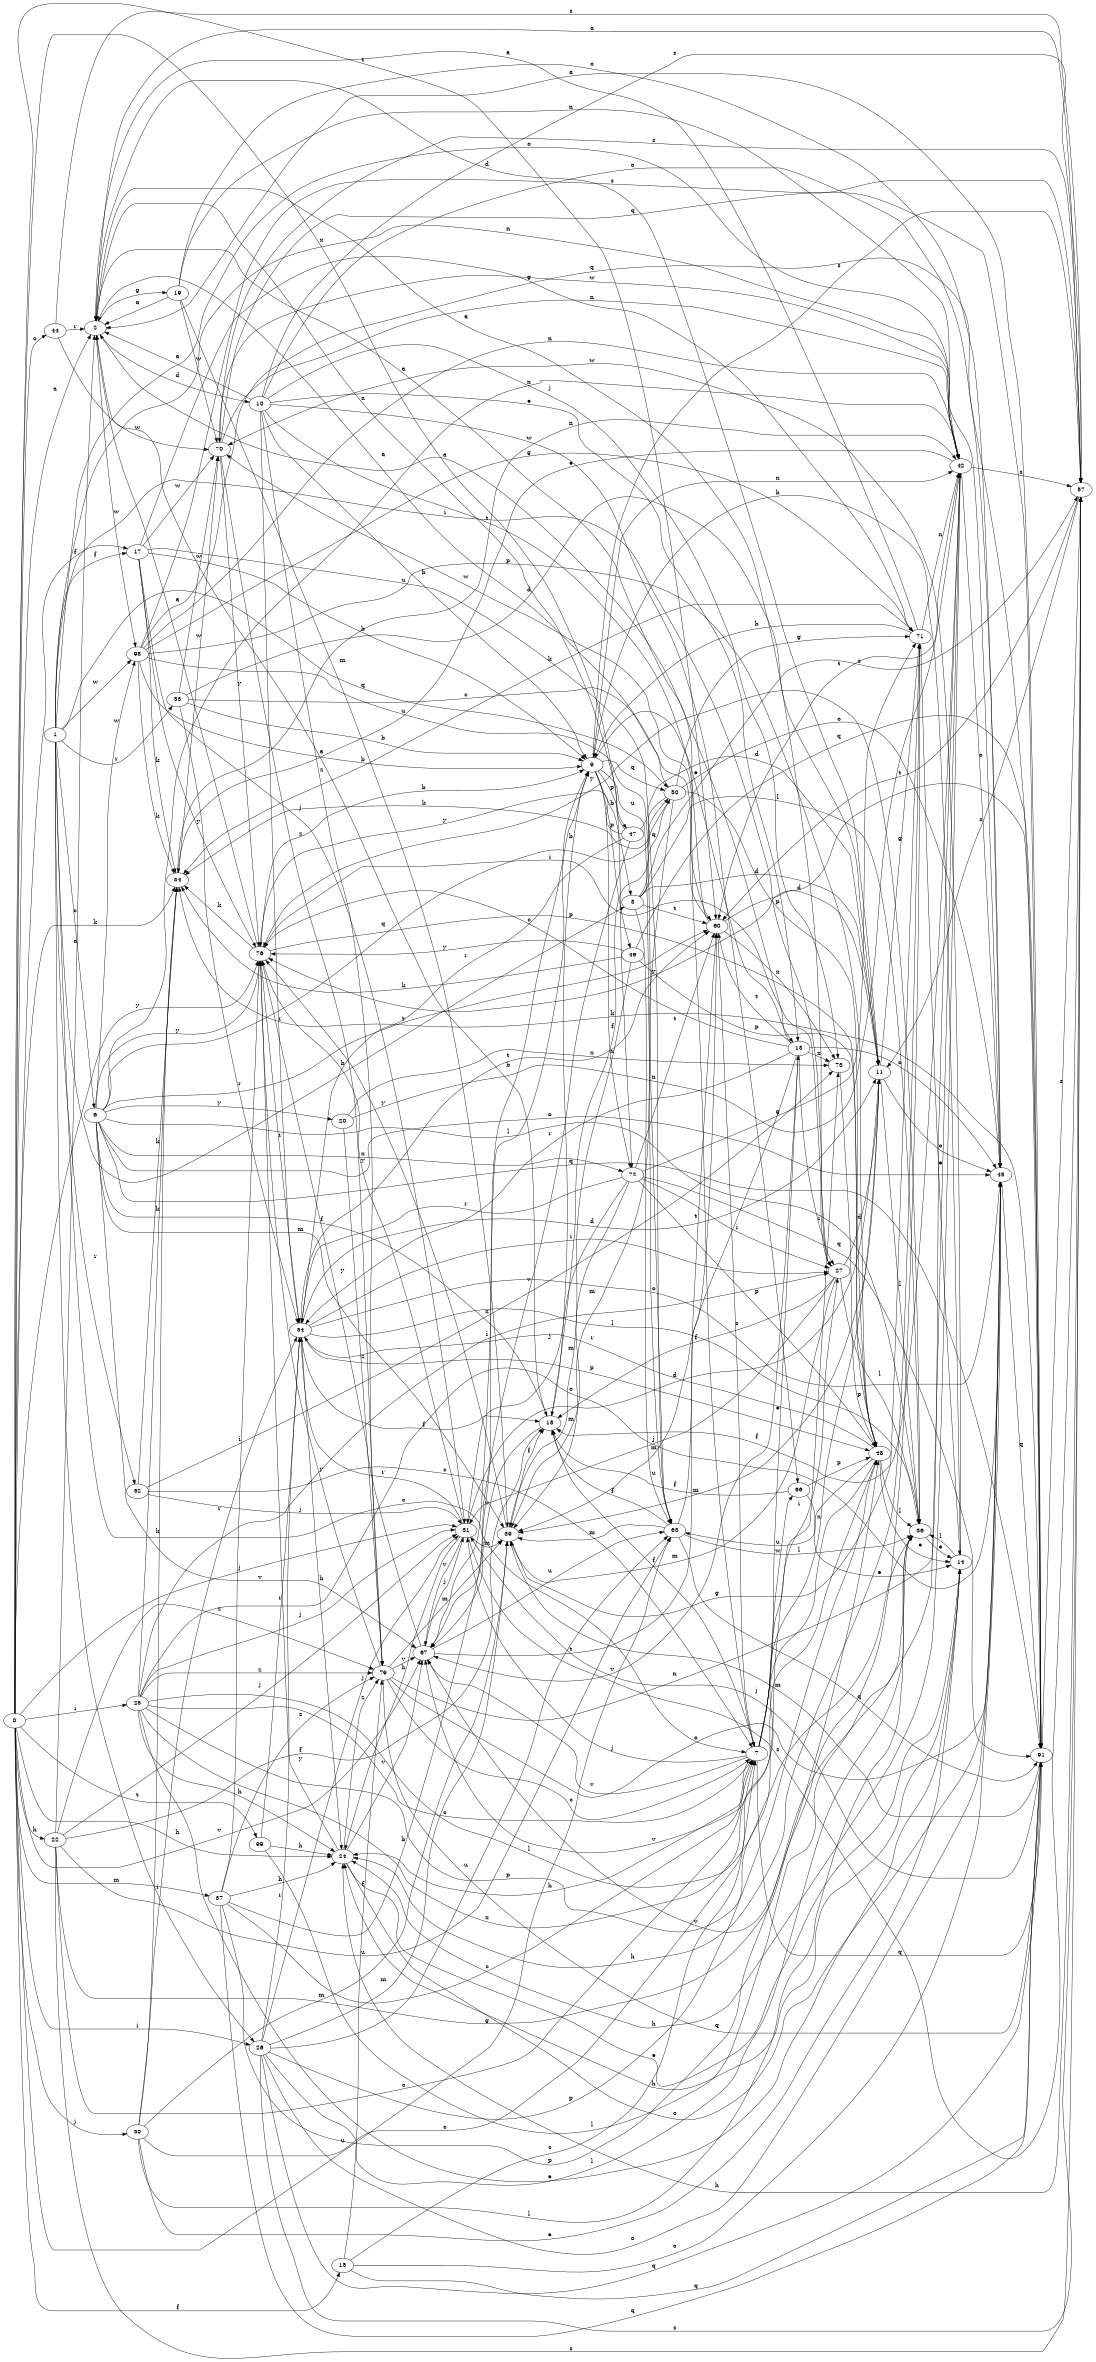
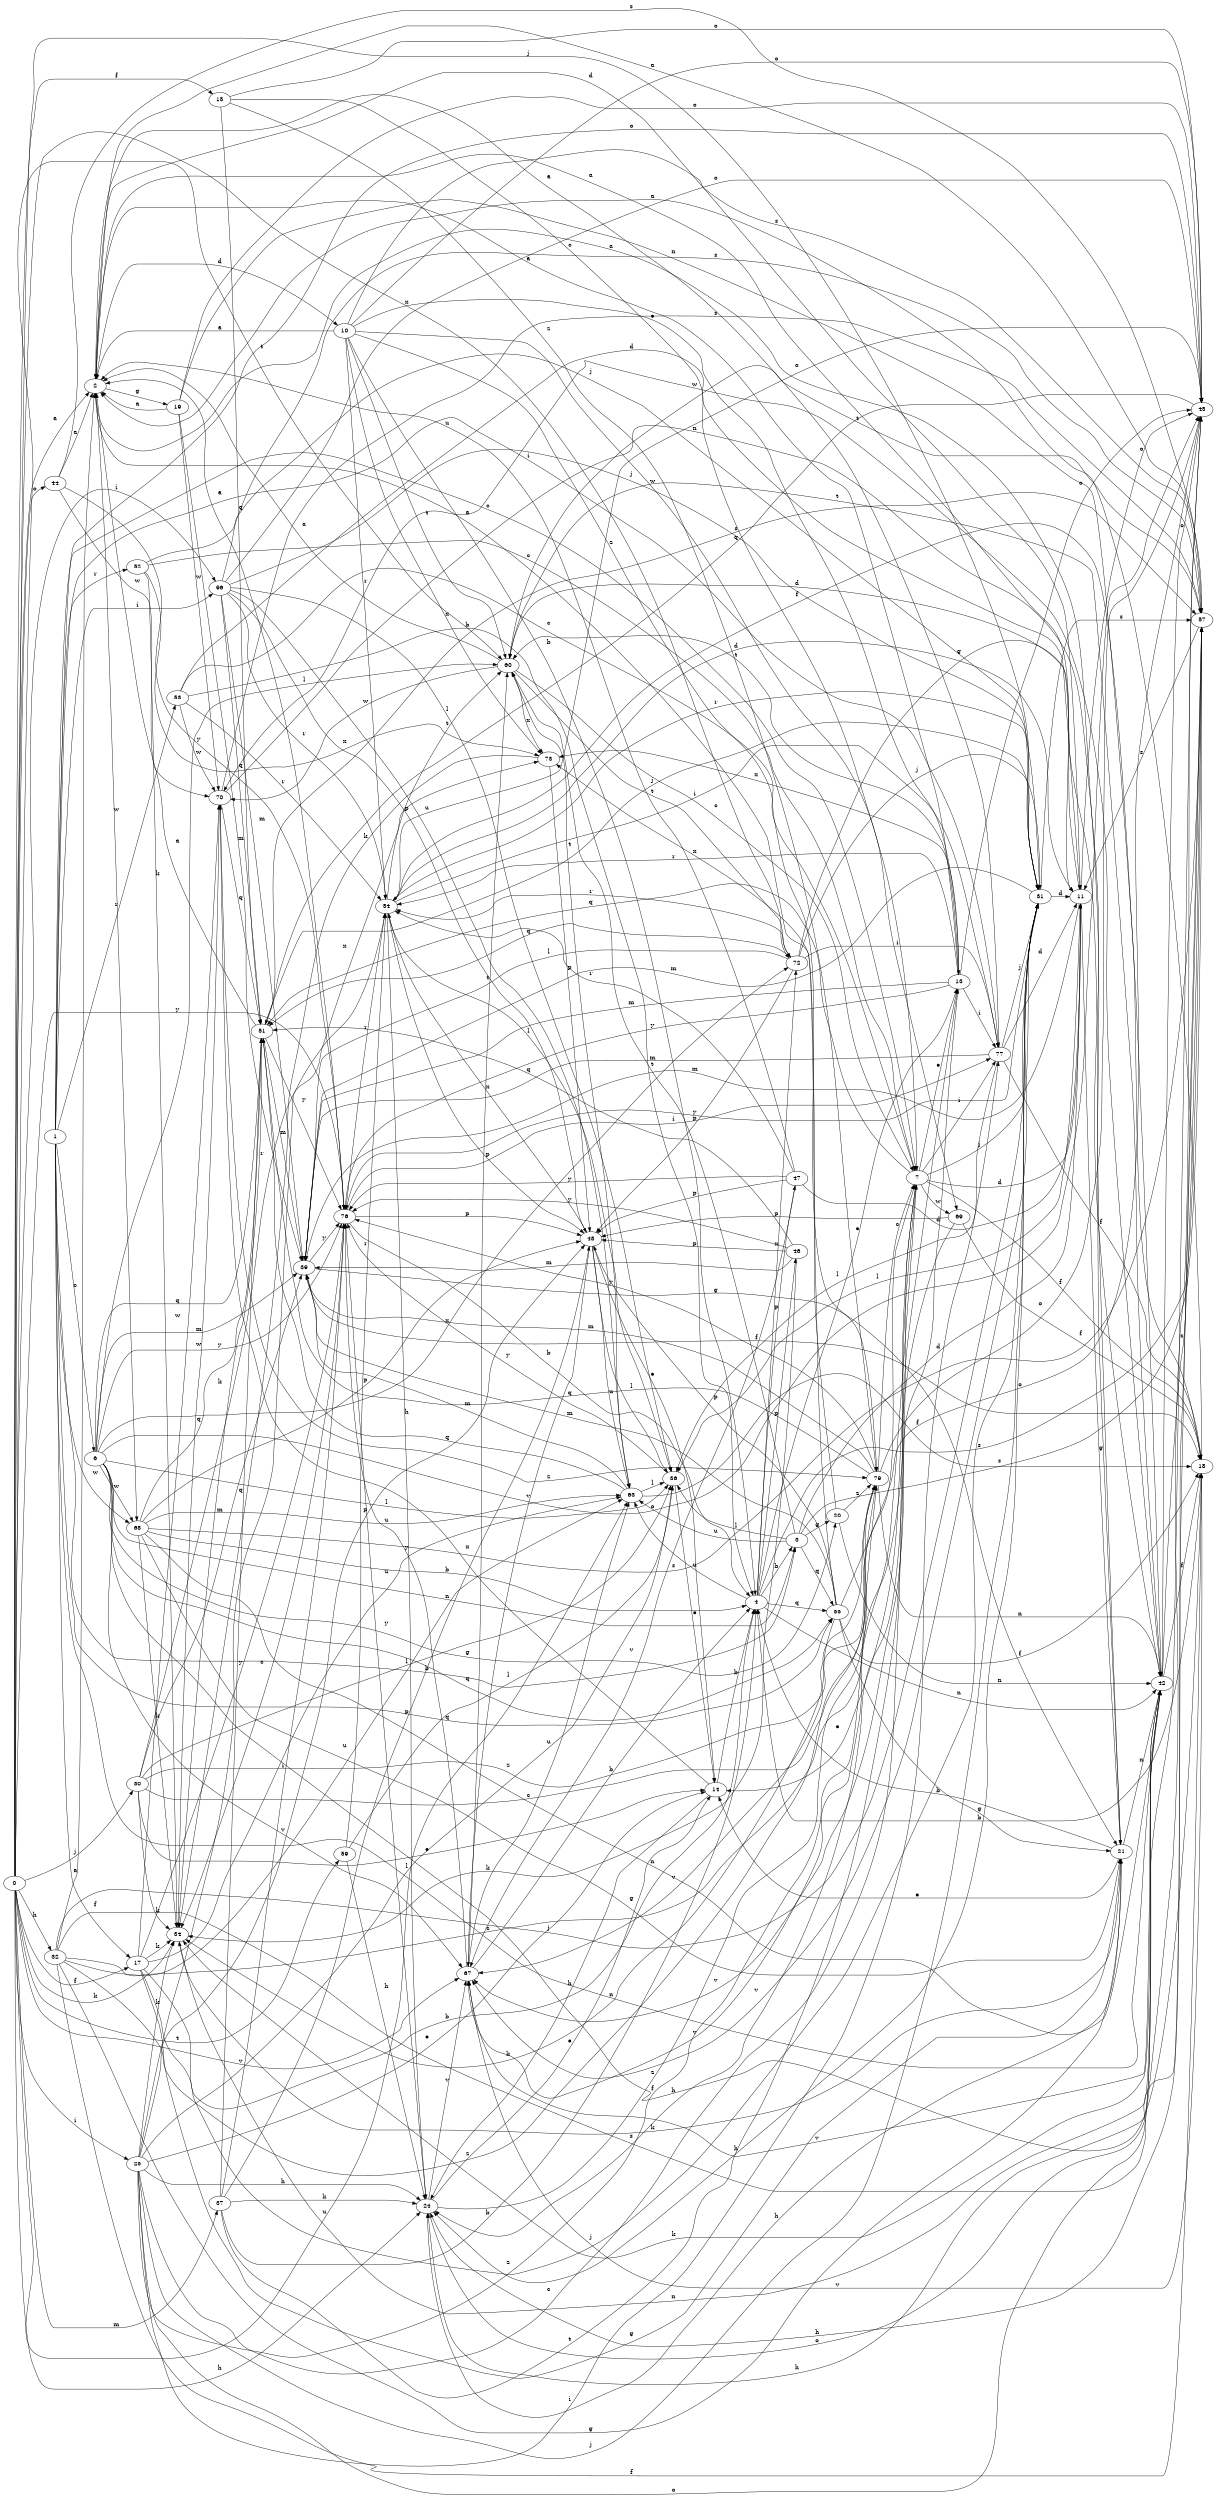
edge "11" -> "2": added, label "a"
edge "44" -> "2": label "r" -> "a"
edge "14" -> "70": label "w" -> "x"
edge "10" -> "73": label "j" -> "x"
edge "47" -> "2": label "a" -> "u"
edge "42" -> "34": label "e" -> "k"
edge "6" -> "42": now "6" -> "3"
node "71": label "71" -> "21"
node "98": label "98" -> "68"
edge "70" -> "76": now "44" -> "76"
node "9": label "9" -> "4"
node "50": label "50" -> "55"
edge "76" -> "34": label "k" -> "c"
edge "13" -> "76": label "c" -> "y"
edge "6" -> "60": label "t" -> "l"
edge "72" -> "60": reversed
edge "6" -> "20": label "y" -> "g"
edge "47" -> "48": added, label "p"
node "27": label "27" -> "77"
edge "73" -> "34": added, label "k"
edge "48" -> "54": label "r" -> "x"
edge "72" -> "39": label "m" -> "l"
node "66": label "66" -> "69"
edge "7" -> "11": label "x" -> "d"
edge "3" -> "20": added, label "g"
edge "14" -> "36": removed, label "l"
edge "67" -> "31": removed, label "j"
node "91": label "91" -> "51"
edge "37" -> "79": now "30" -> "79"
edge "25" -> "7": now "25" -> "13"
node "22": label "22" -> "32"
node "99": label "99" -> "59"
edge "37" -> "24": label "h" -> "k"
edge "15" -> "79": label "f" -> "z"
edge "37" -> "7": label "c" -> "t"
node "26": label "26" -> "96"
